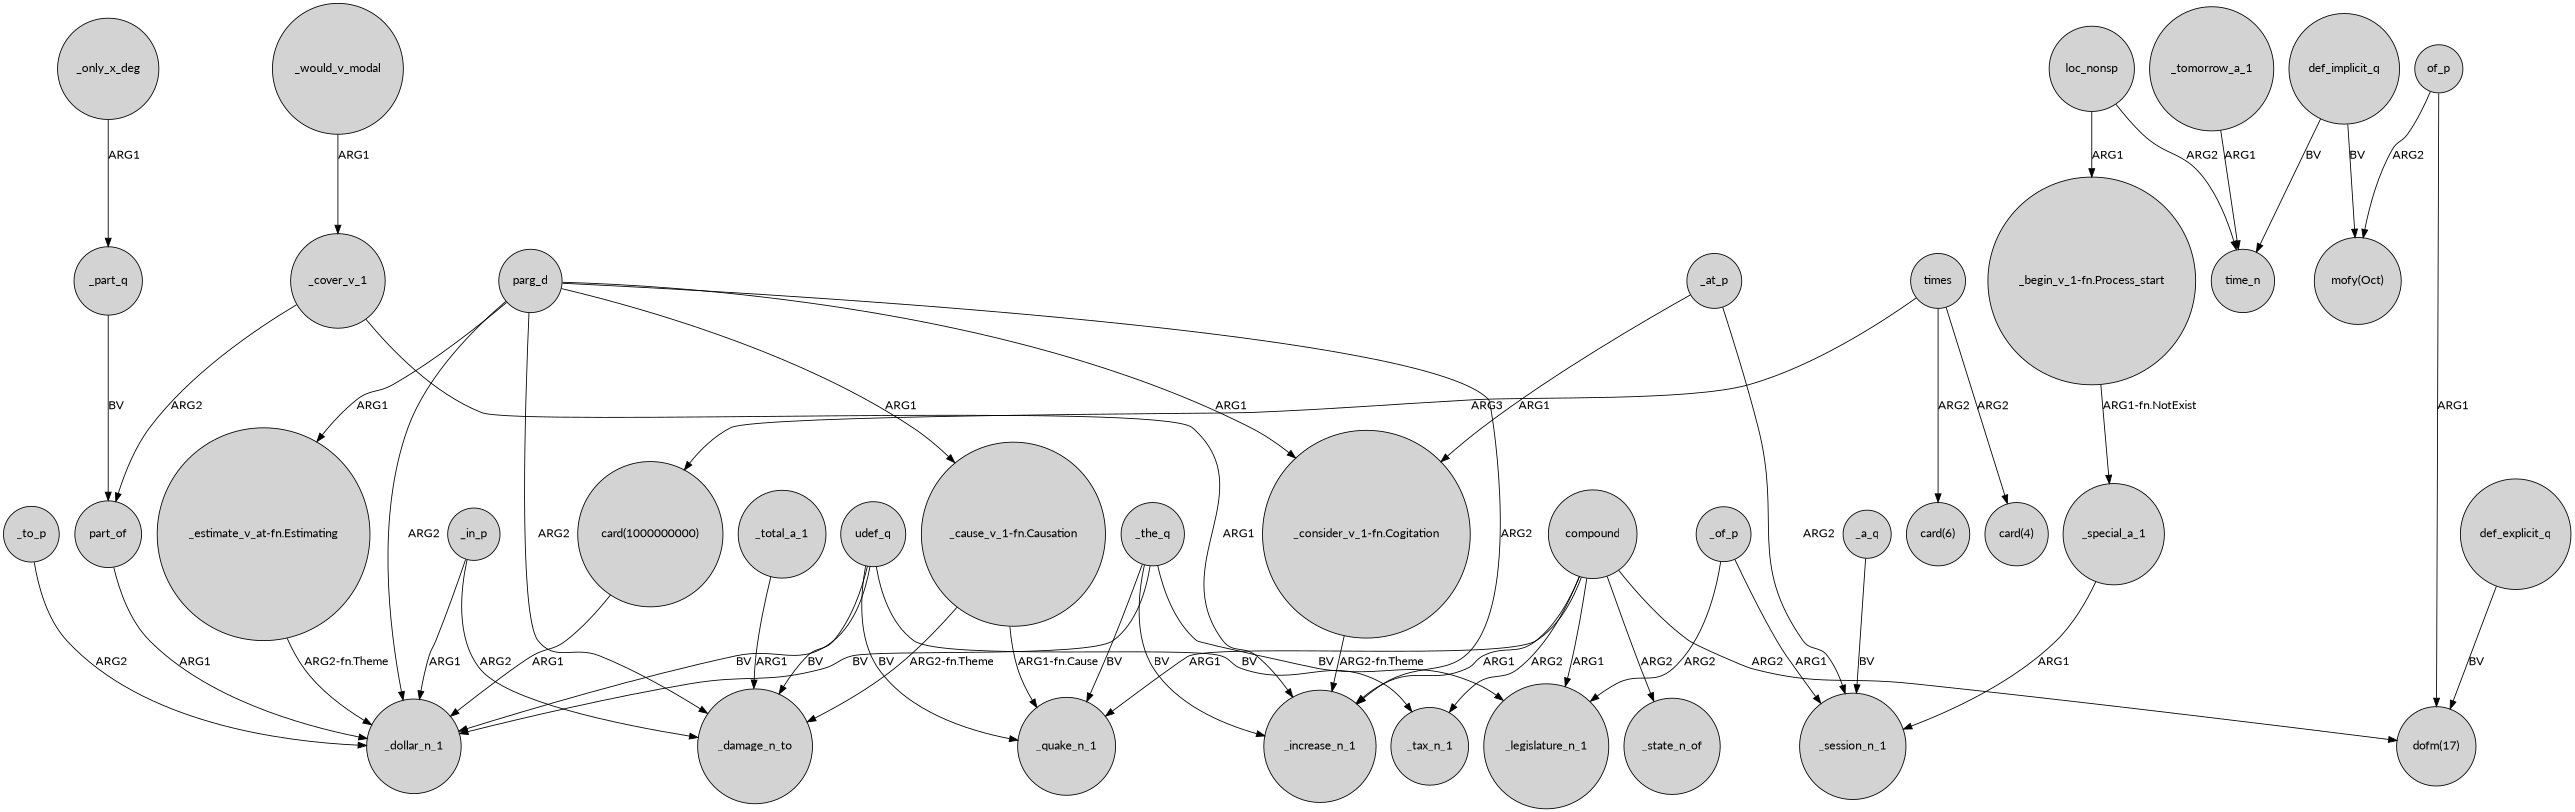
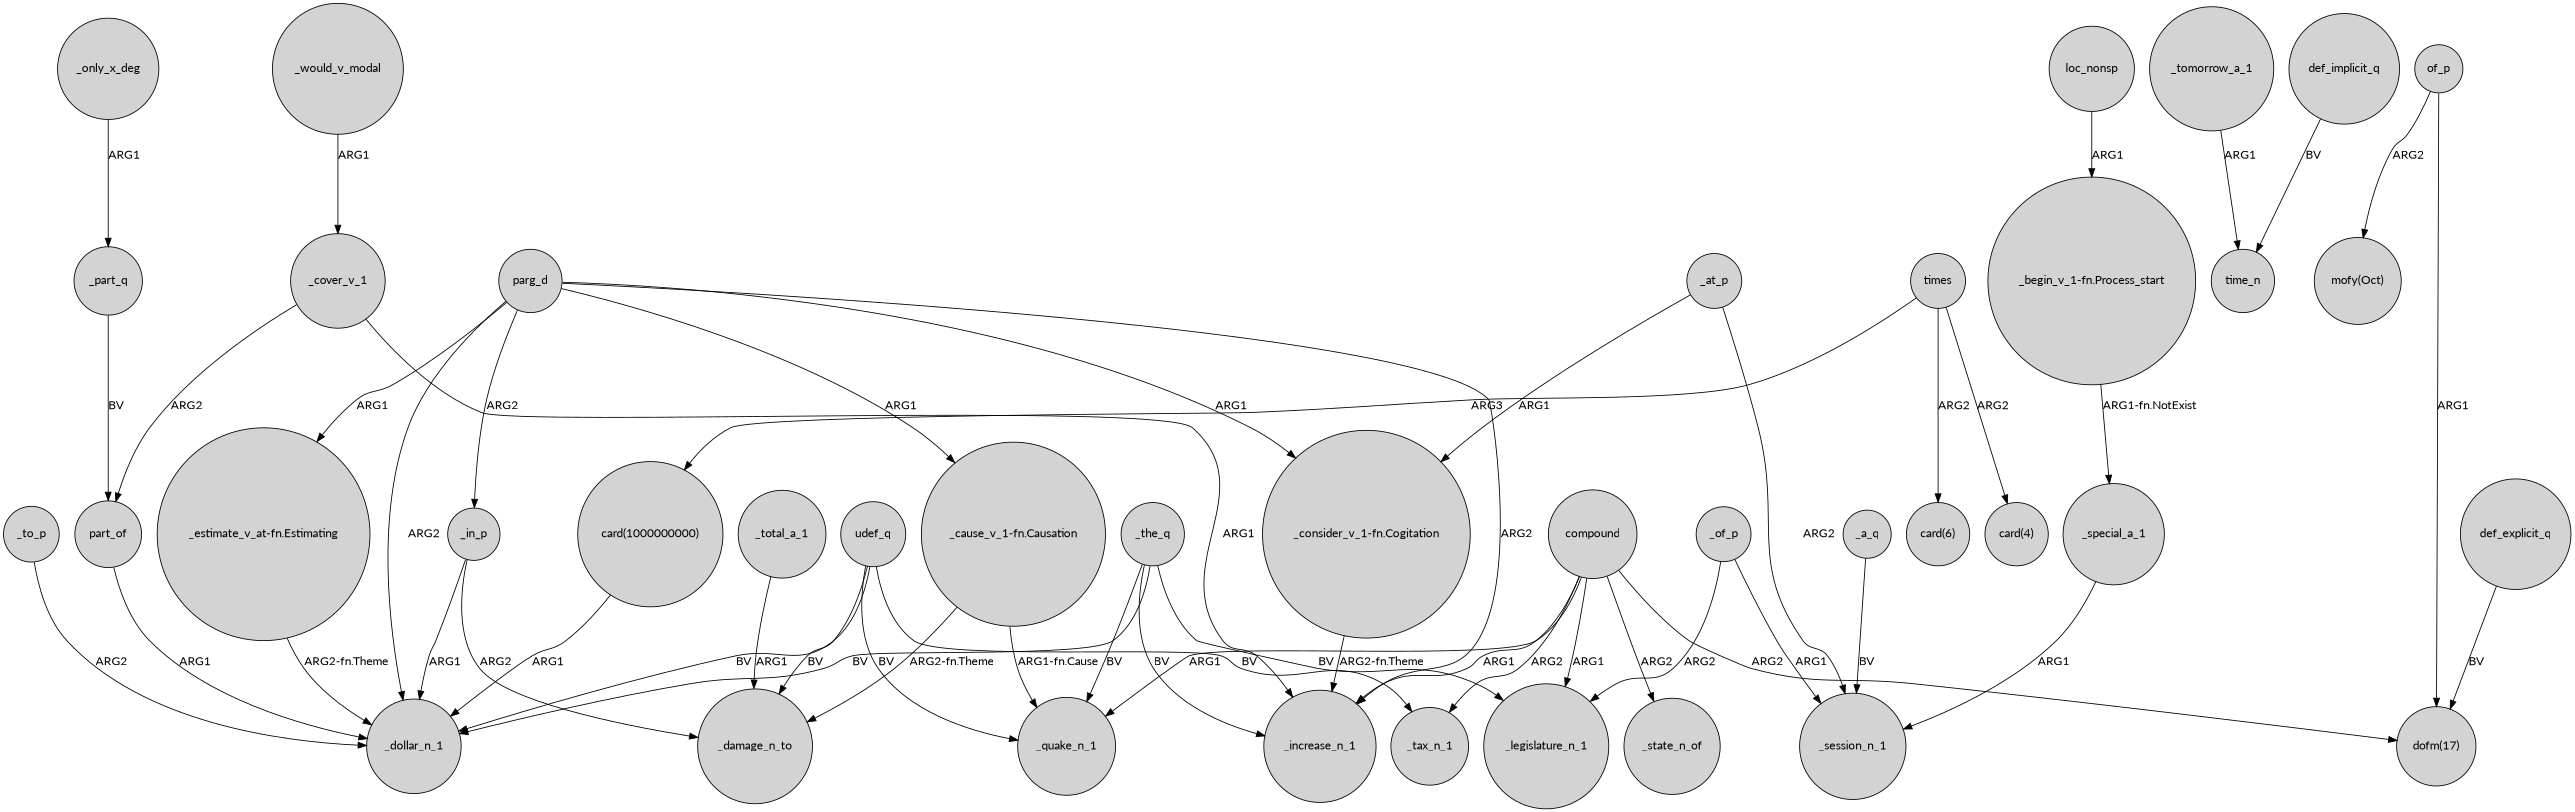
edge "loc_nonsp" -> "time_n": removed, label "ARG2"
edge "def_implicit_q" -> "mofy(Oct)": removed, label "BV"
edge "parg_d" -> "_damage_n_to": now "parg_d" -> "_in_p"
